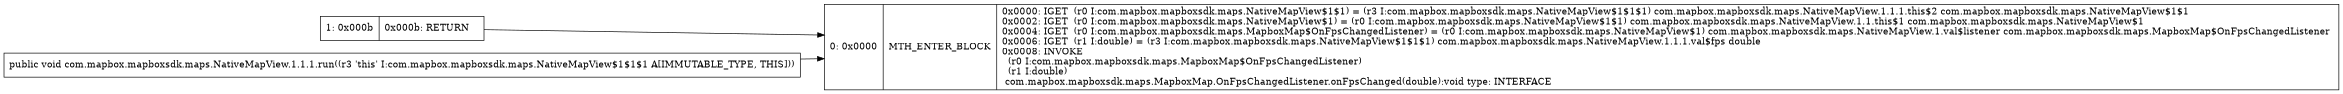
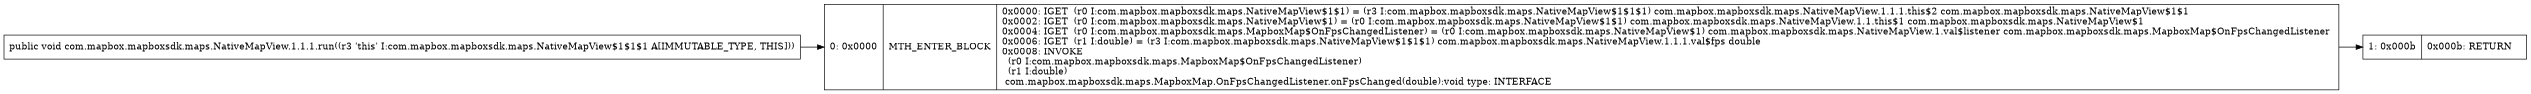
edge "1: 0x000b" -> "0: 0x0000": reversed
